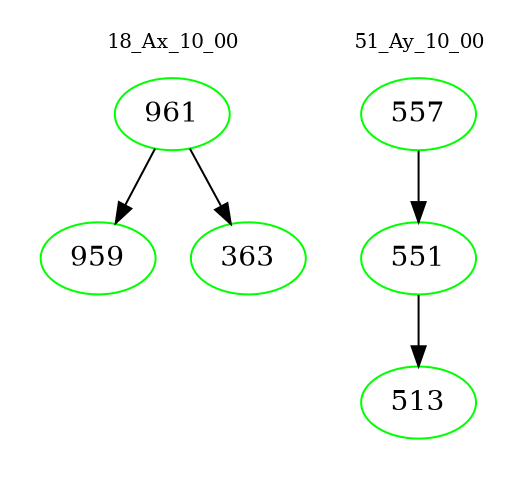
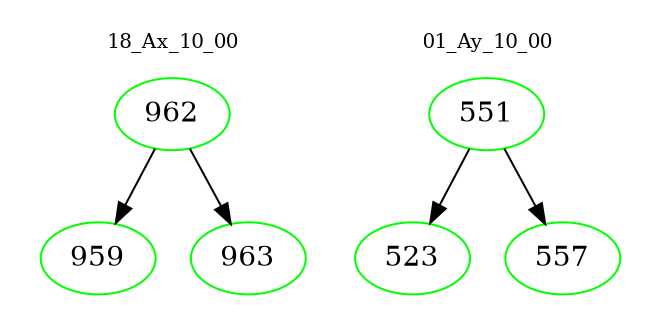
cluster "51_Ay_10_00": label "51_Ay_10_00" -> "01_Ay_10_00"
node "961": label "961" -> "962"
edge "557" -> "551": reversed
node "363": label "363" -> "963"
node "513": label "513" -> "523"
